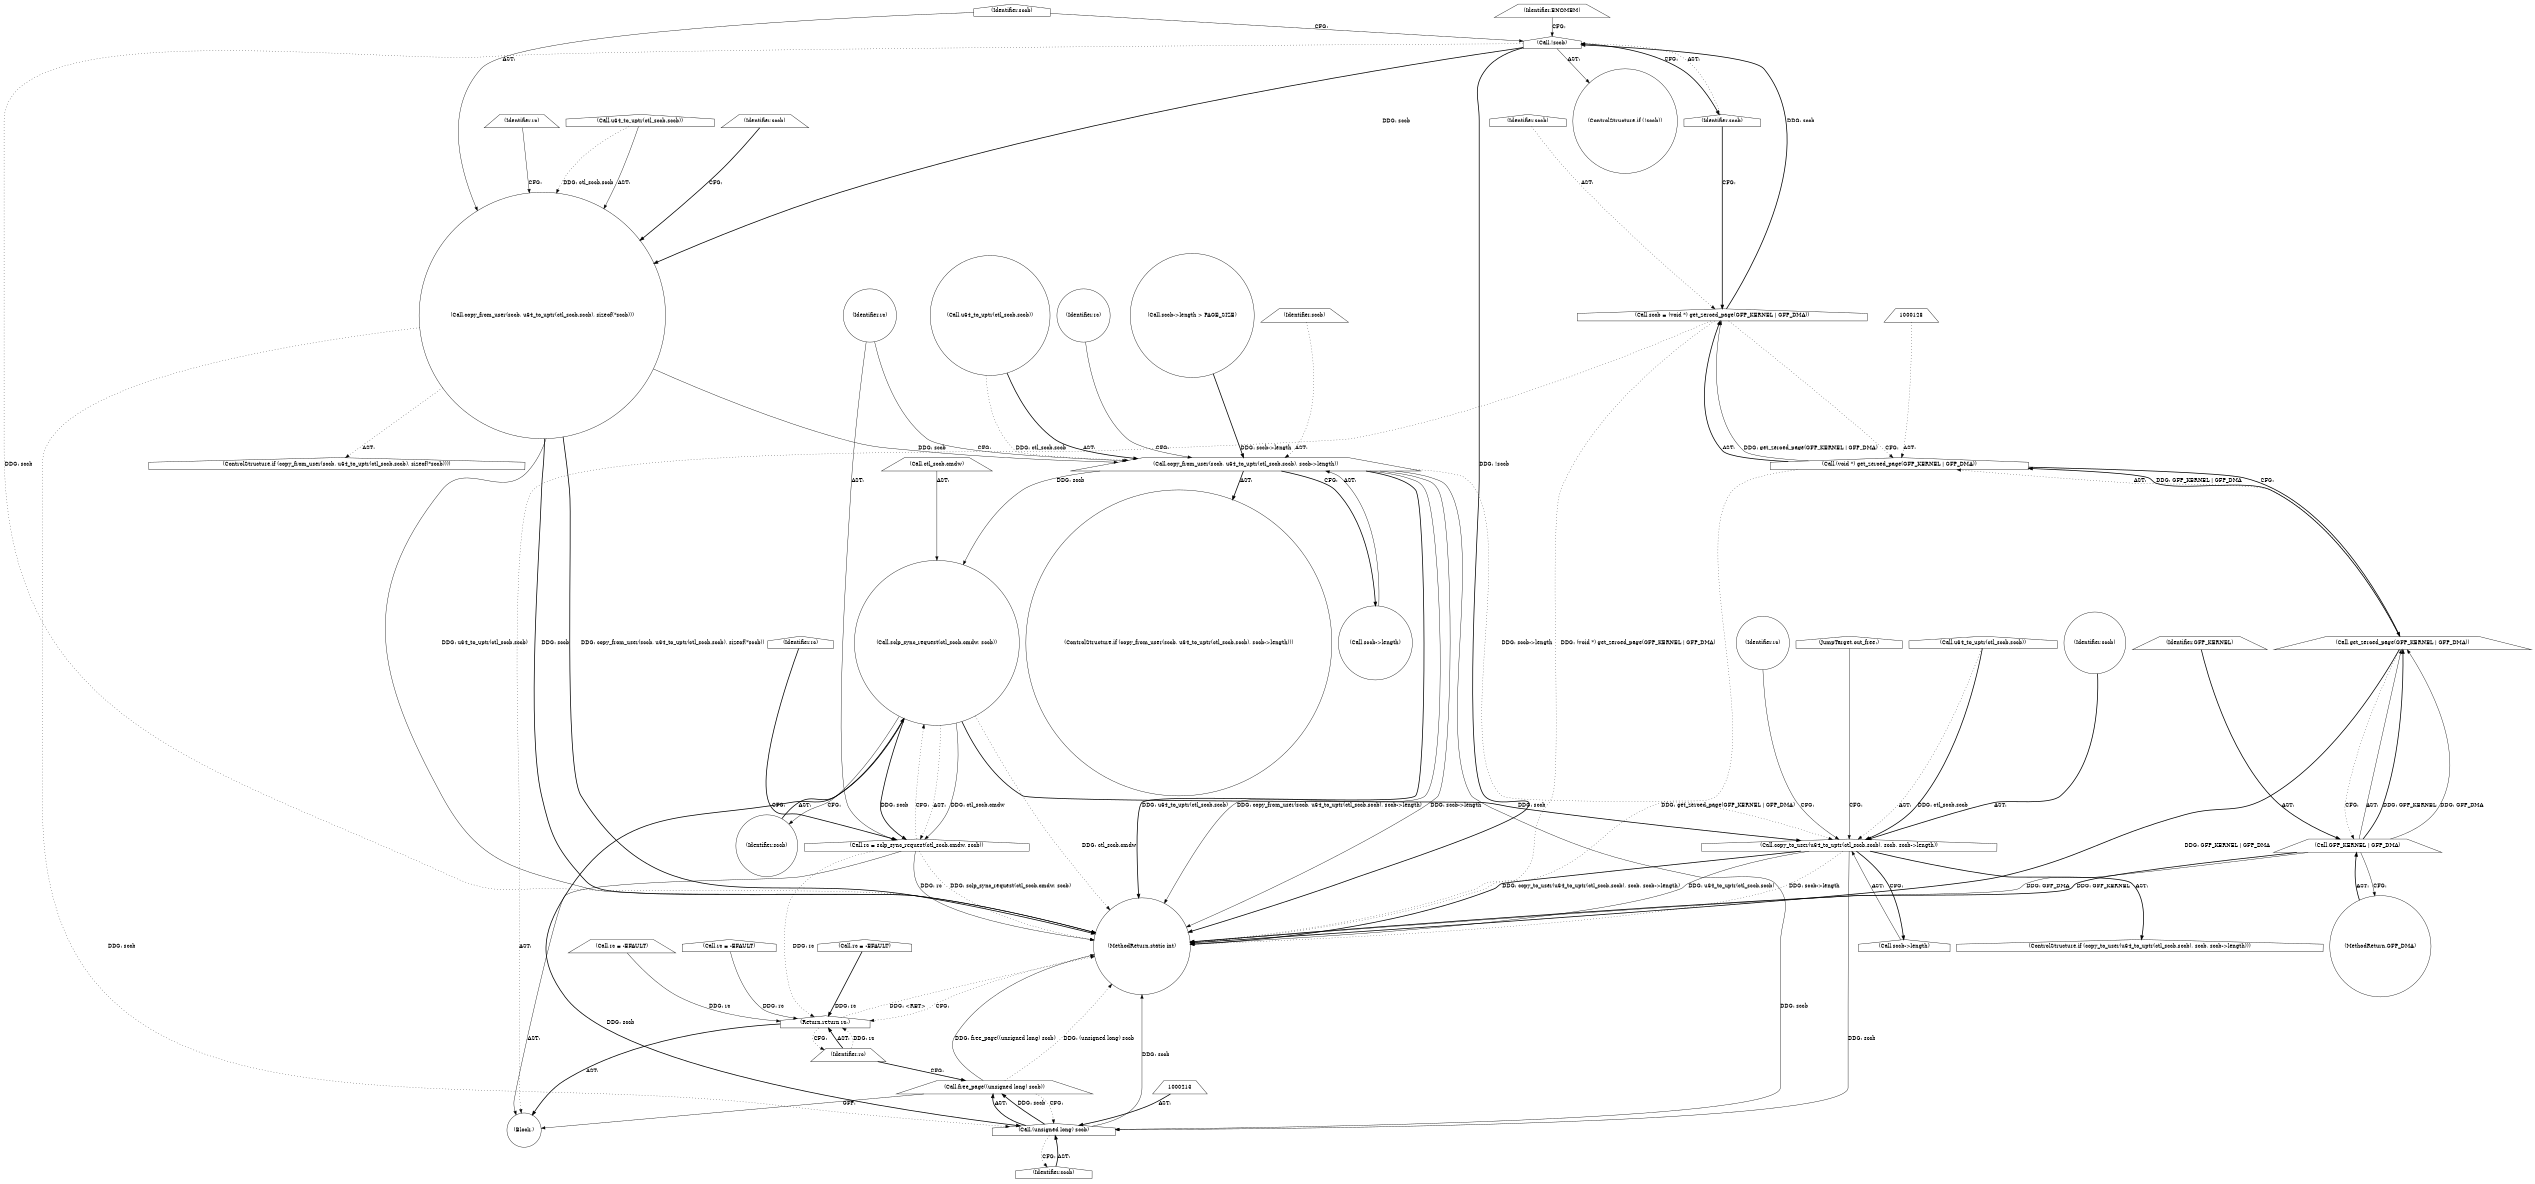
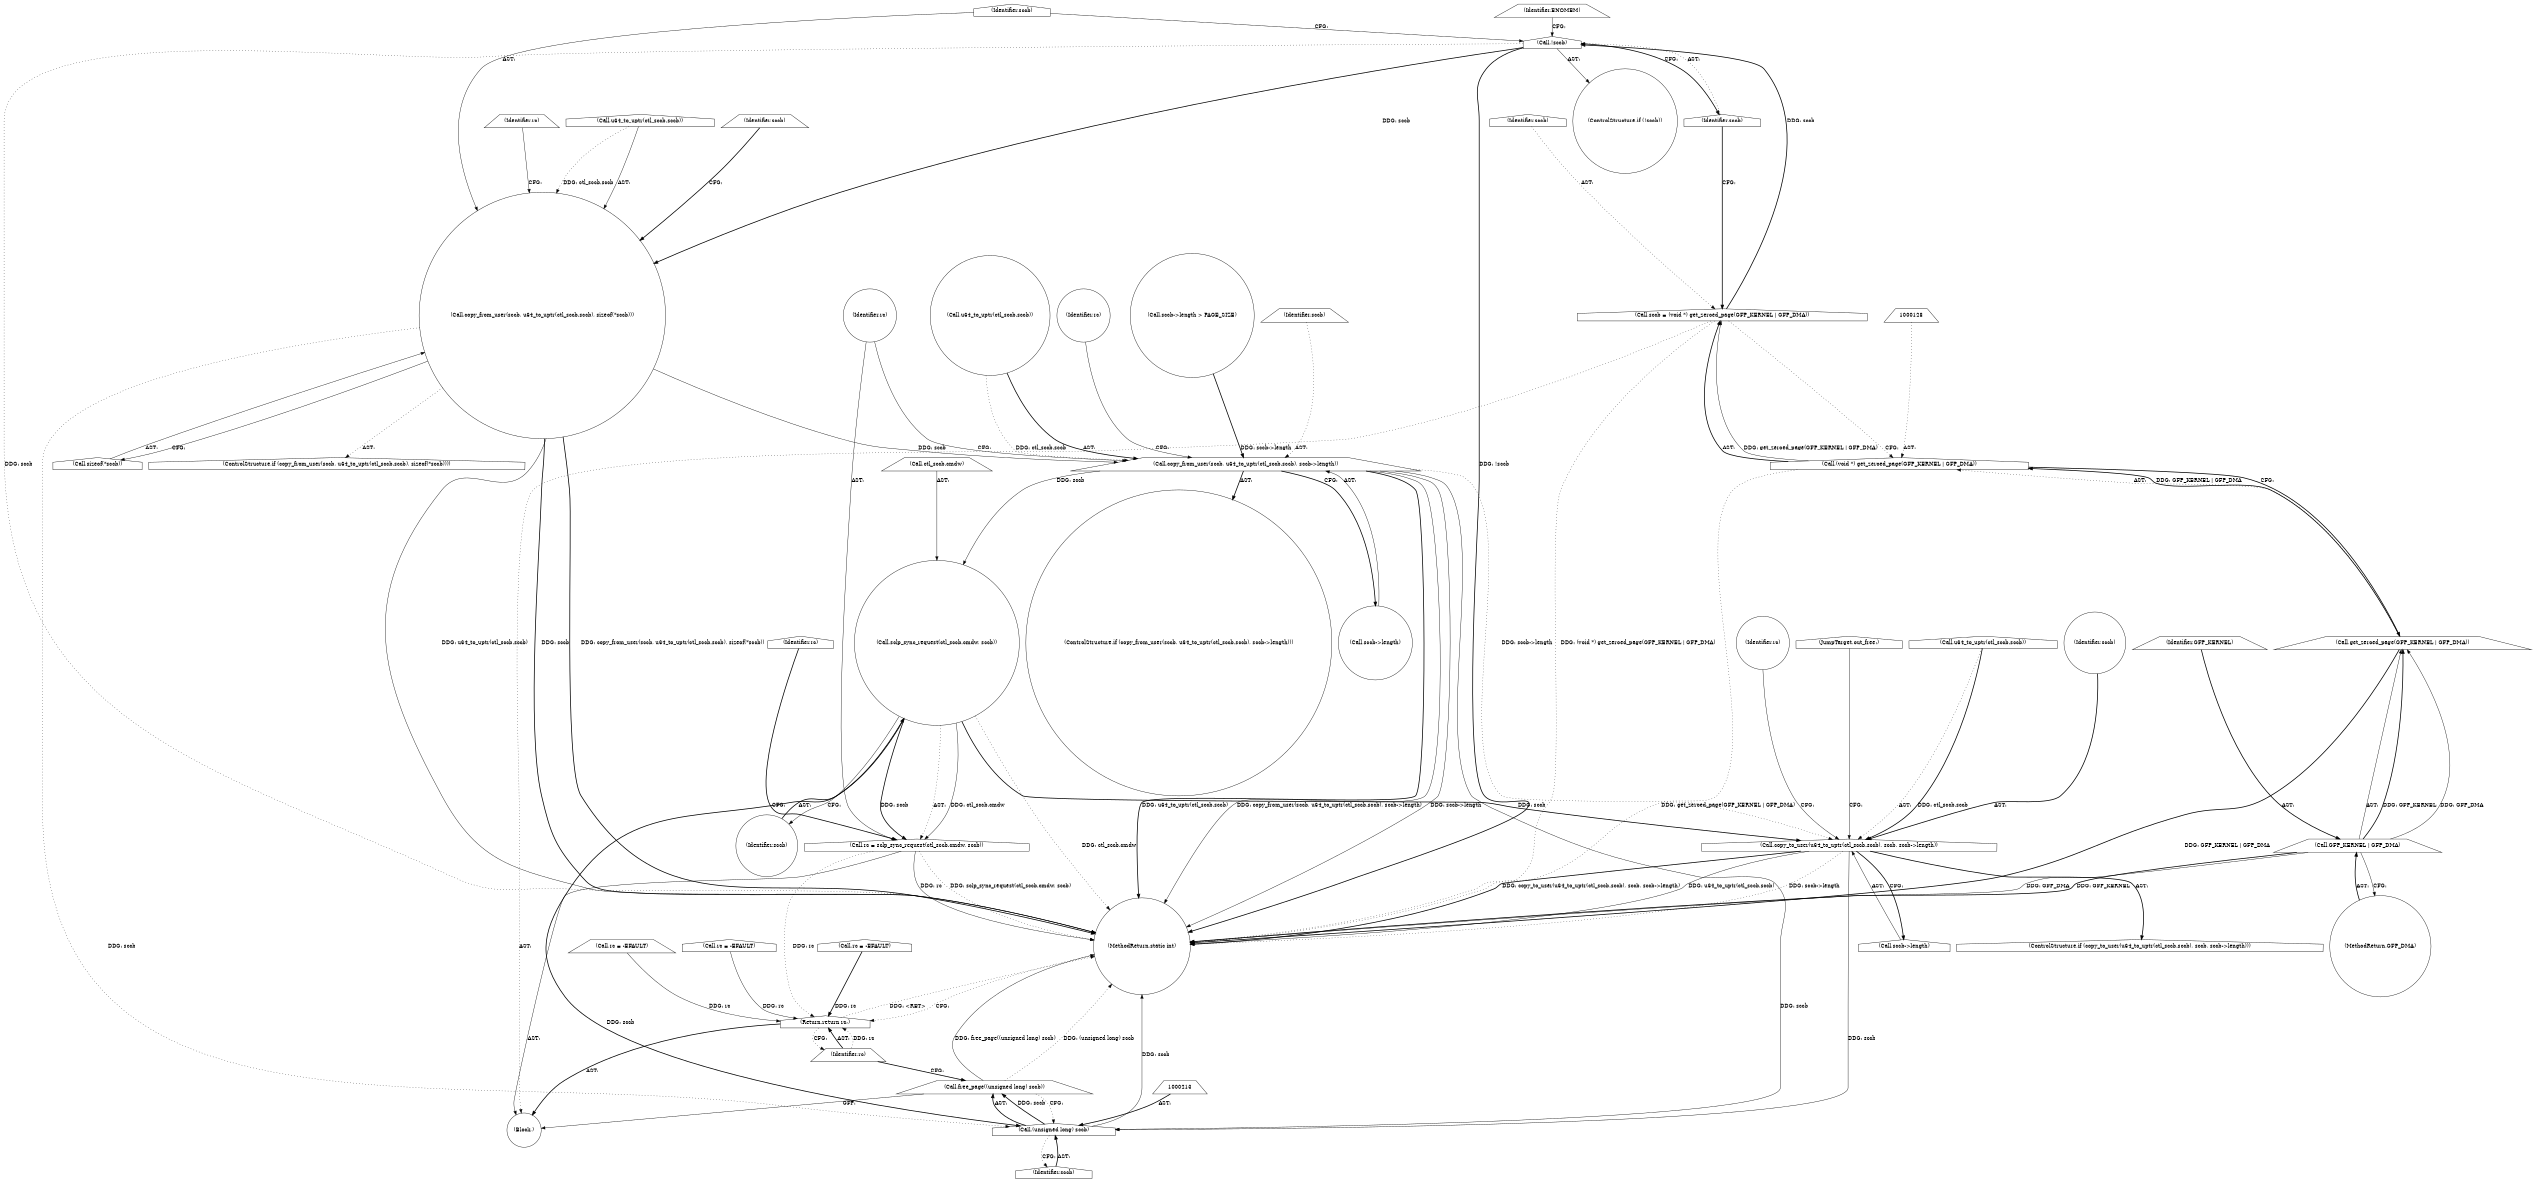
node "(Call,sizeof(*sccb))": added
edge "(Call,get_zeroed_page(GFP_KERNEL | GFP_DMA))" -> "(Call,GFP_KERNEL | GFP_DMA)": removed, label "CFG:"
edge "(Call,rc = sclp_sync_request(ctl_sccb.cmdw, sccb))" -> "(Call,sclp_sync_request(ctl_sccb.cmdw, sccb))": removed, label "CFG:"
